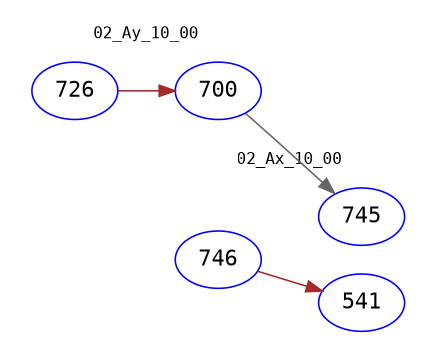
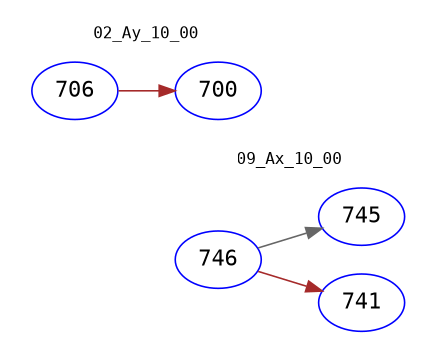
node "726": label "726" -> "706"
edge "700" -> "745": now "746" -> "745"
cluster "02_Ax_10_00": label "02_Ax_10_00" -> "09_Ax_10_00"
node "541": label "541" -> "741"
